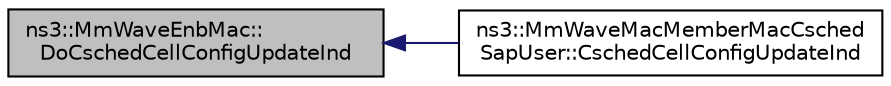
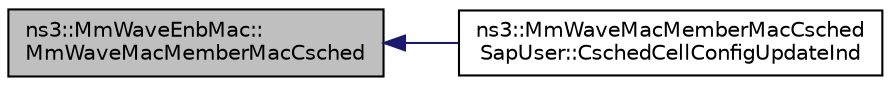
node "ns3::MmWaveEnbMac:: DoCschedCellConfigUpdateInd": label "ns3::MmWaveEnbMac:: DoCschedCellConfigUpdateInd" -> "ns3::MmWaveEnbMac:: MmWaveMacMemberMacCsched"
